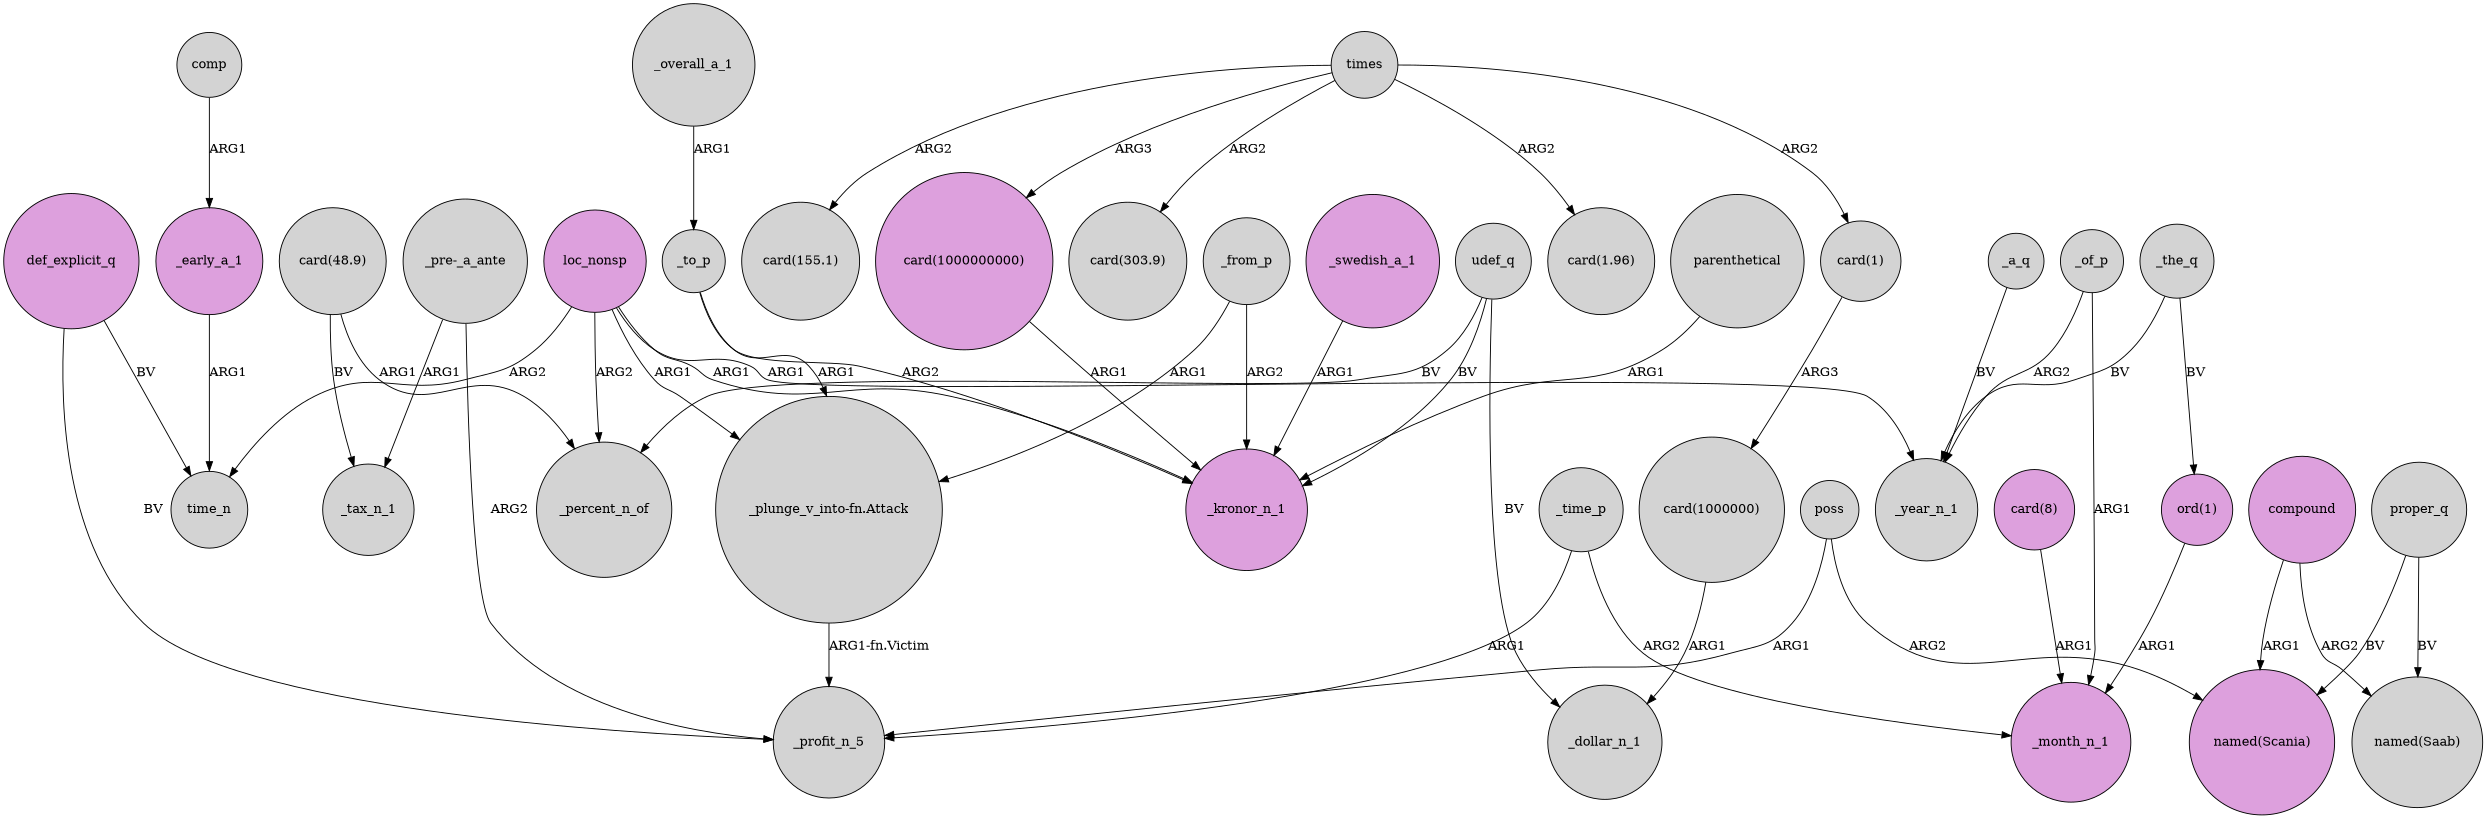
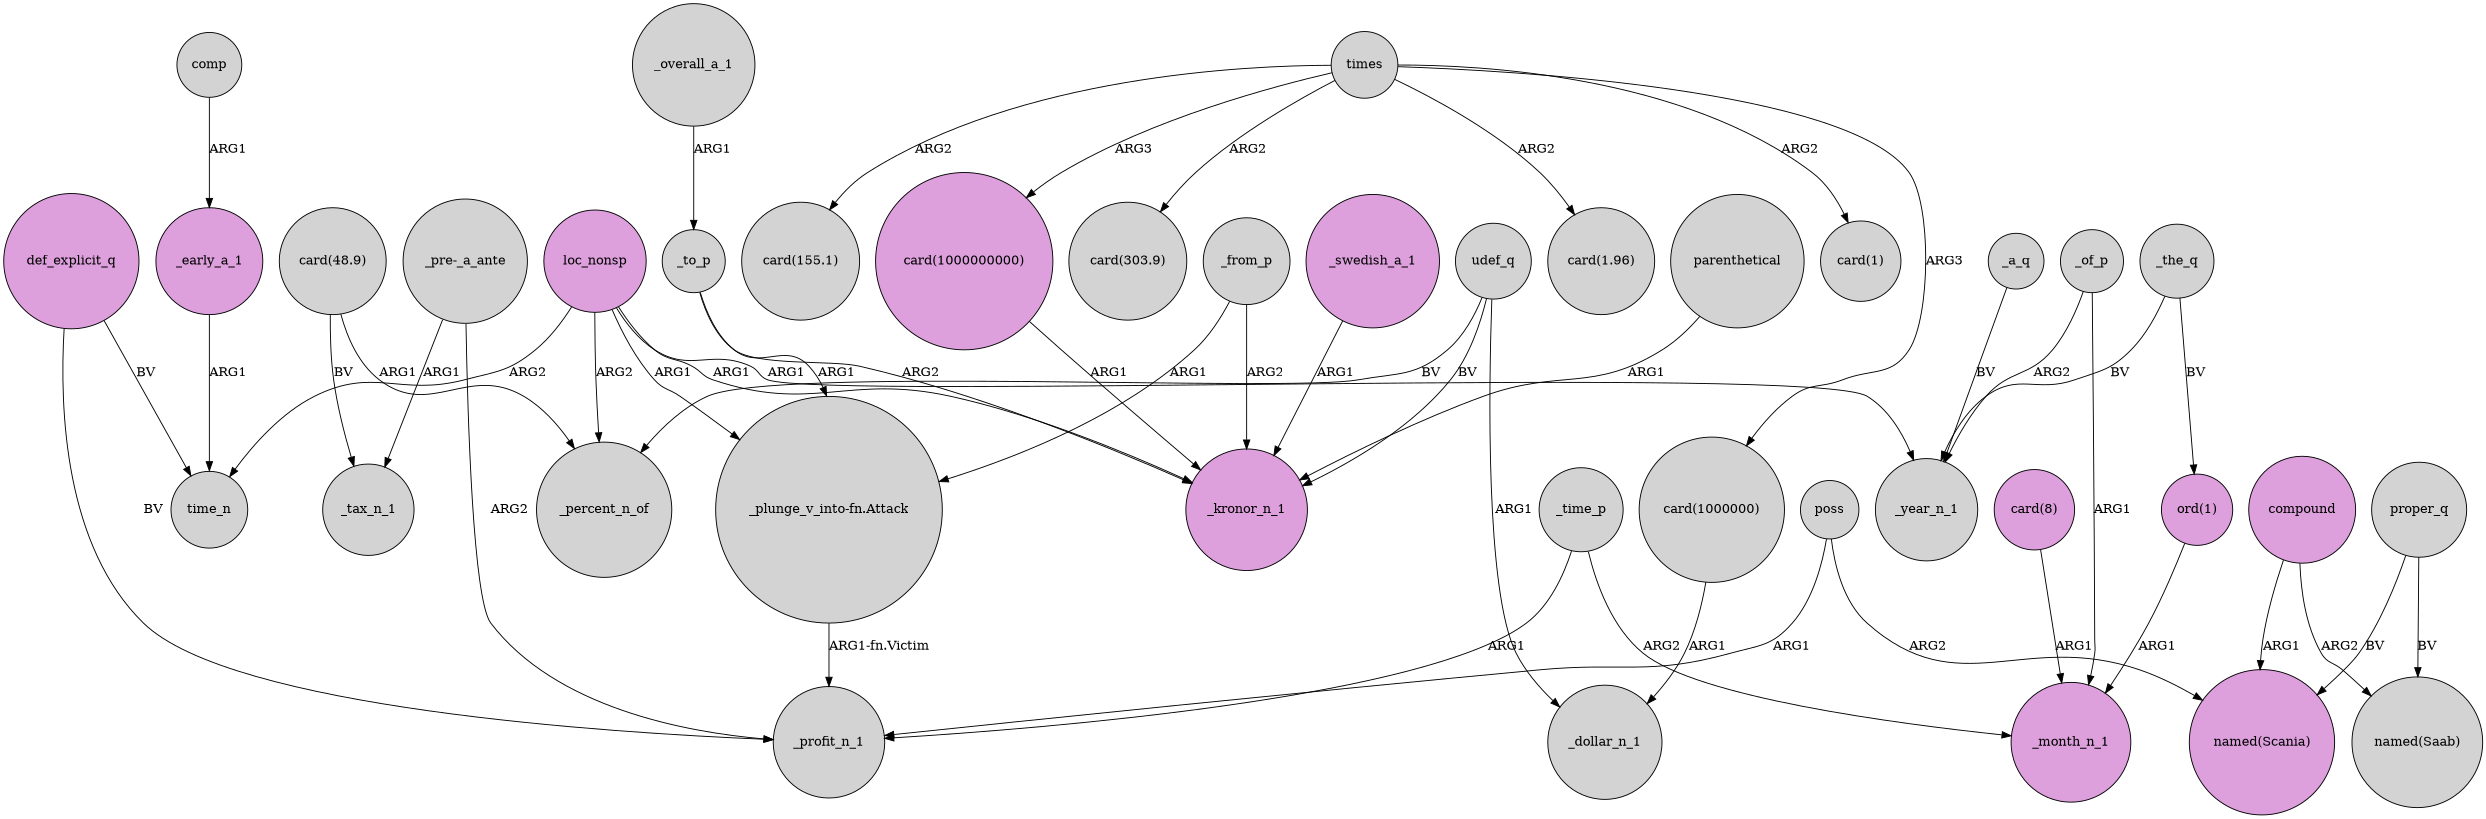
edge "card(1)" -> "card(1000000)": now "times" -> "card(1000000)"
edge "udef_q" -> "_dollar_n_1": label "BV" -> "ARG1"
node "_profit_n_5": label "_profit_n_5" -> "_profit_n_1"
